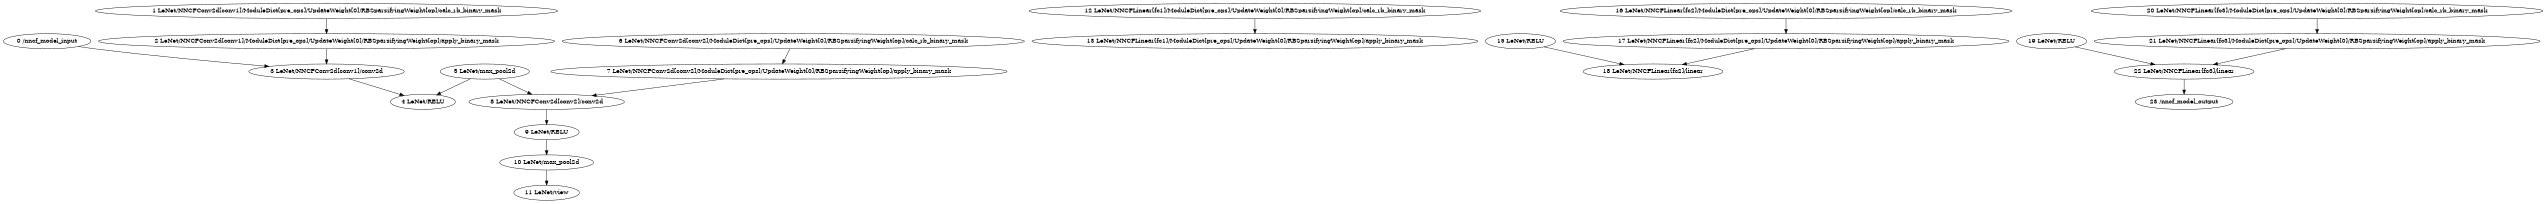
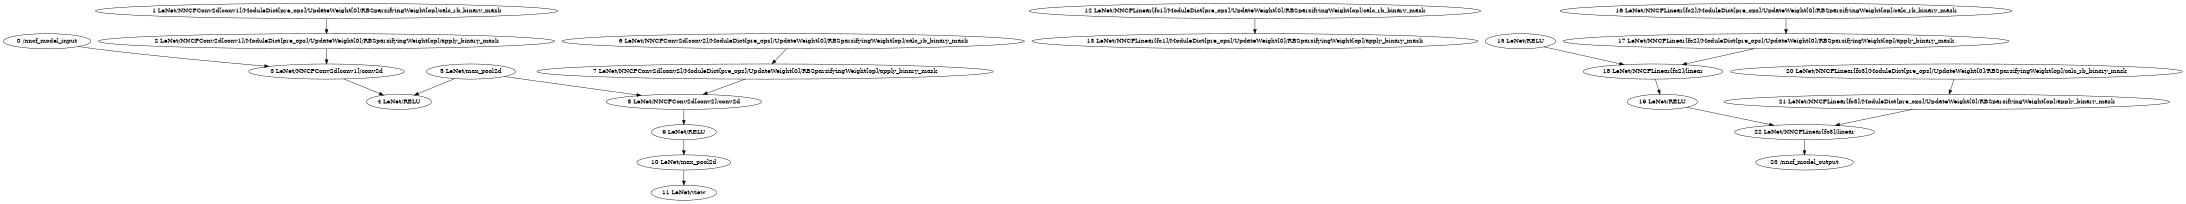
edge "18 LeNet/NNCFLinear[fc2]/linear" -> "19 LeNet/RELU": added
